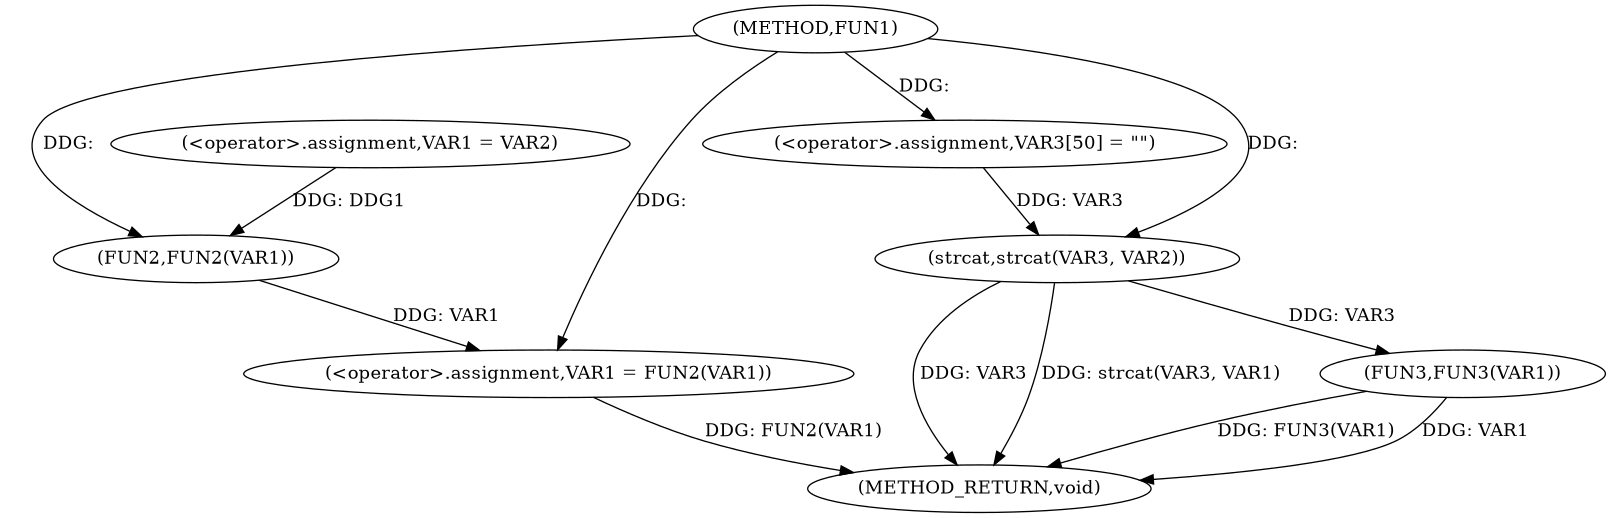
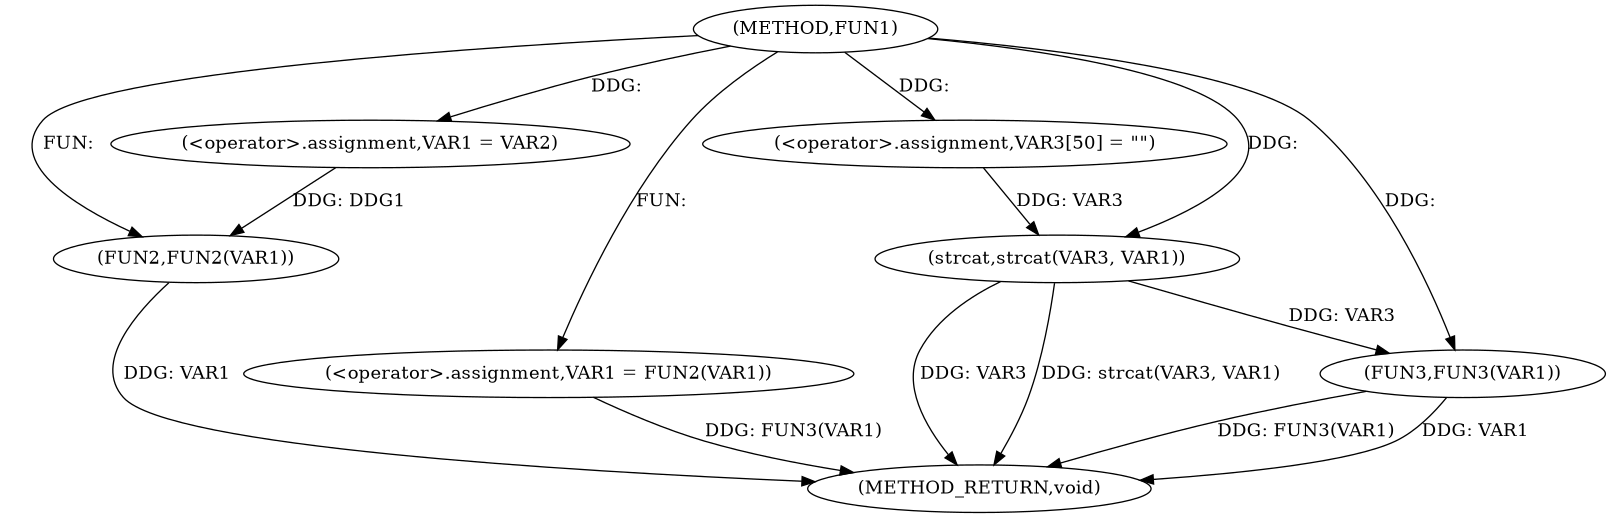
edge "(METHOD,FUN1)" -> "(<operator>.assignment,VAR1 = VAR2)": added, label "DDG:"
edge "(METHOD,FUN1)" -> "(FUN3,FUN3(VAR1))": added, label "DDG:"
edge "(METHOD,FUN1)" -> "(FUN2,FUN2(VAR1))": label "DDG: " -> "FUN: "
edge "(METHOD,FUN1)" -> "(<operator>.assignment,VAR1 = FUN2(VAR1))": label "DDG: " -> "FUN: "
node "(strcat,strcat(VAR3, VAR2))": label "(strcat,strcat(VAR3, VAR2))" -> "(strcat,strcat(VAR3, VAR1))"
edge "(FUN2,FUN2(VAR1))" -> "(<operator>.assignment,VAR1 = FUN2(VAR1))": now "(FUN2,FUN2(VAR1))" -> "(METHOD_RETURN,void)"
edge "(<operator>.assignment,VAR1 = FUN2(VAR1))" -> "(METHOD_RETURN,void)": label "DDG: FUN2(VAR1)" -> "DDG: FUN3(VAR1)"
